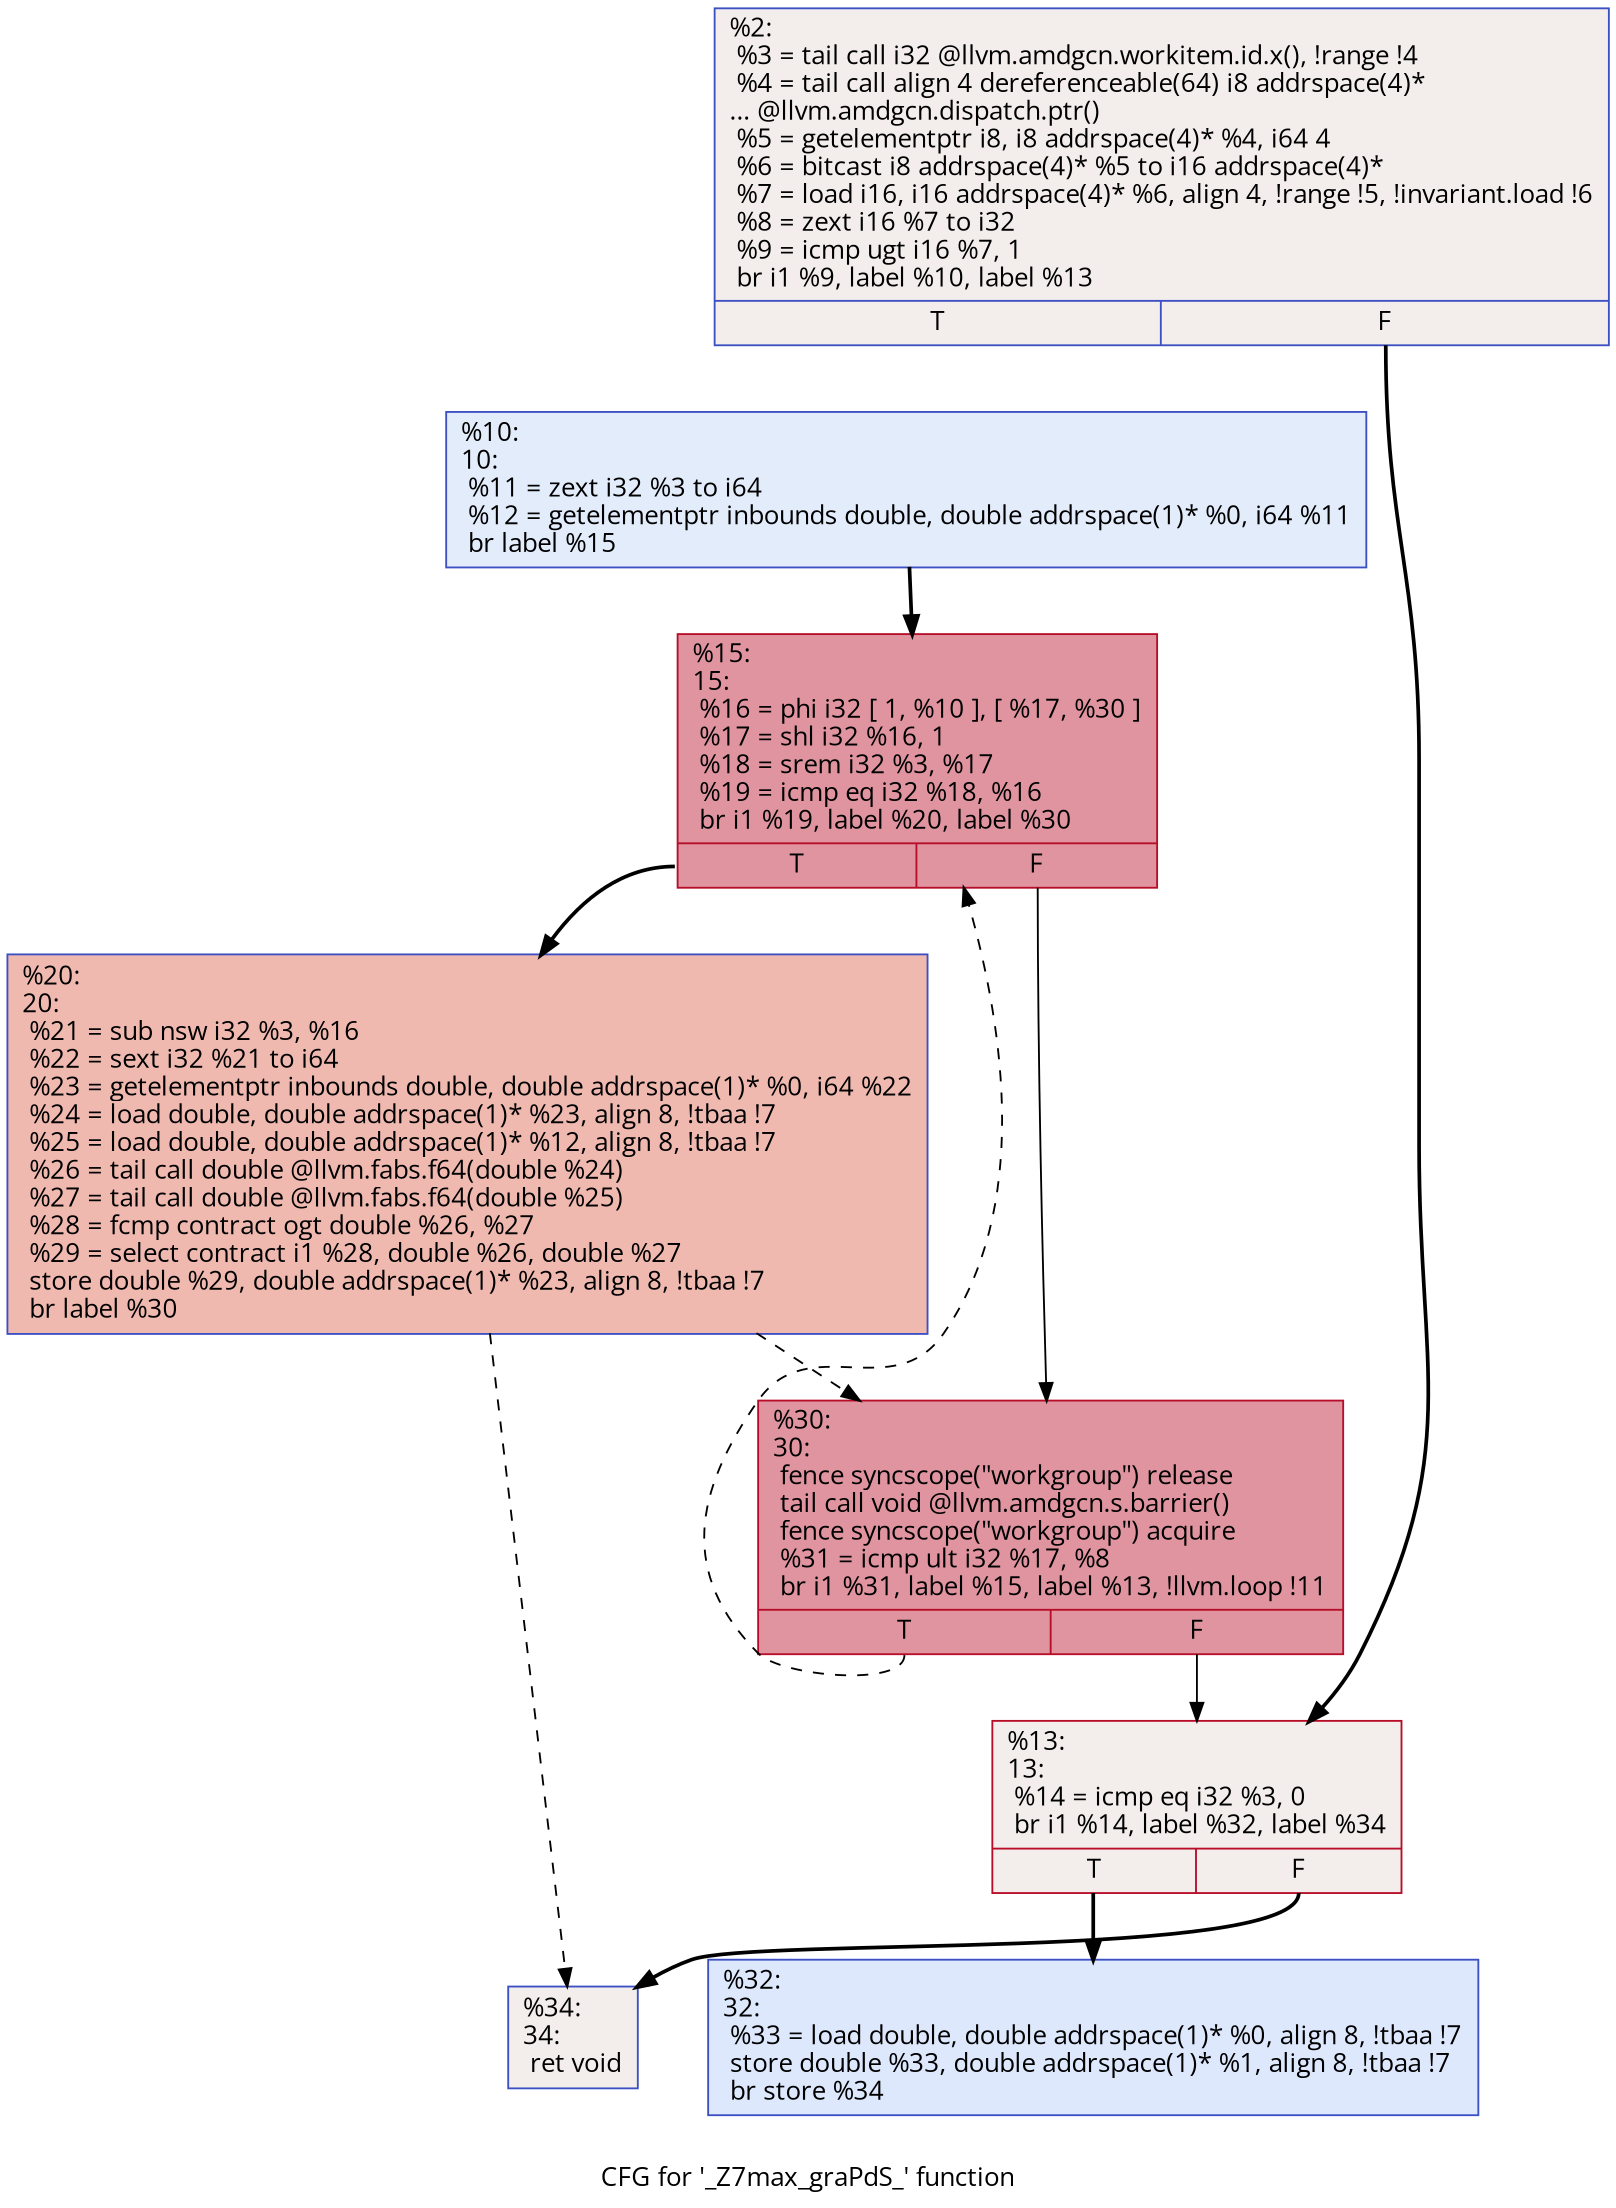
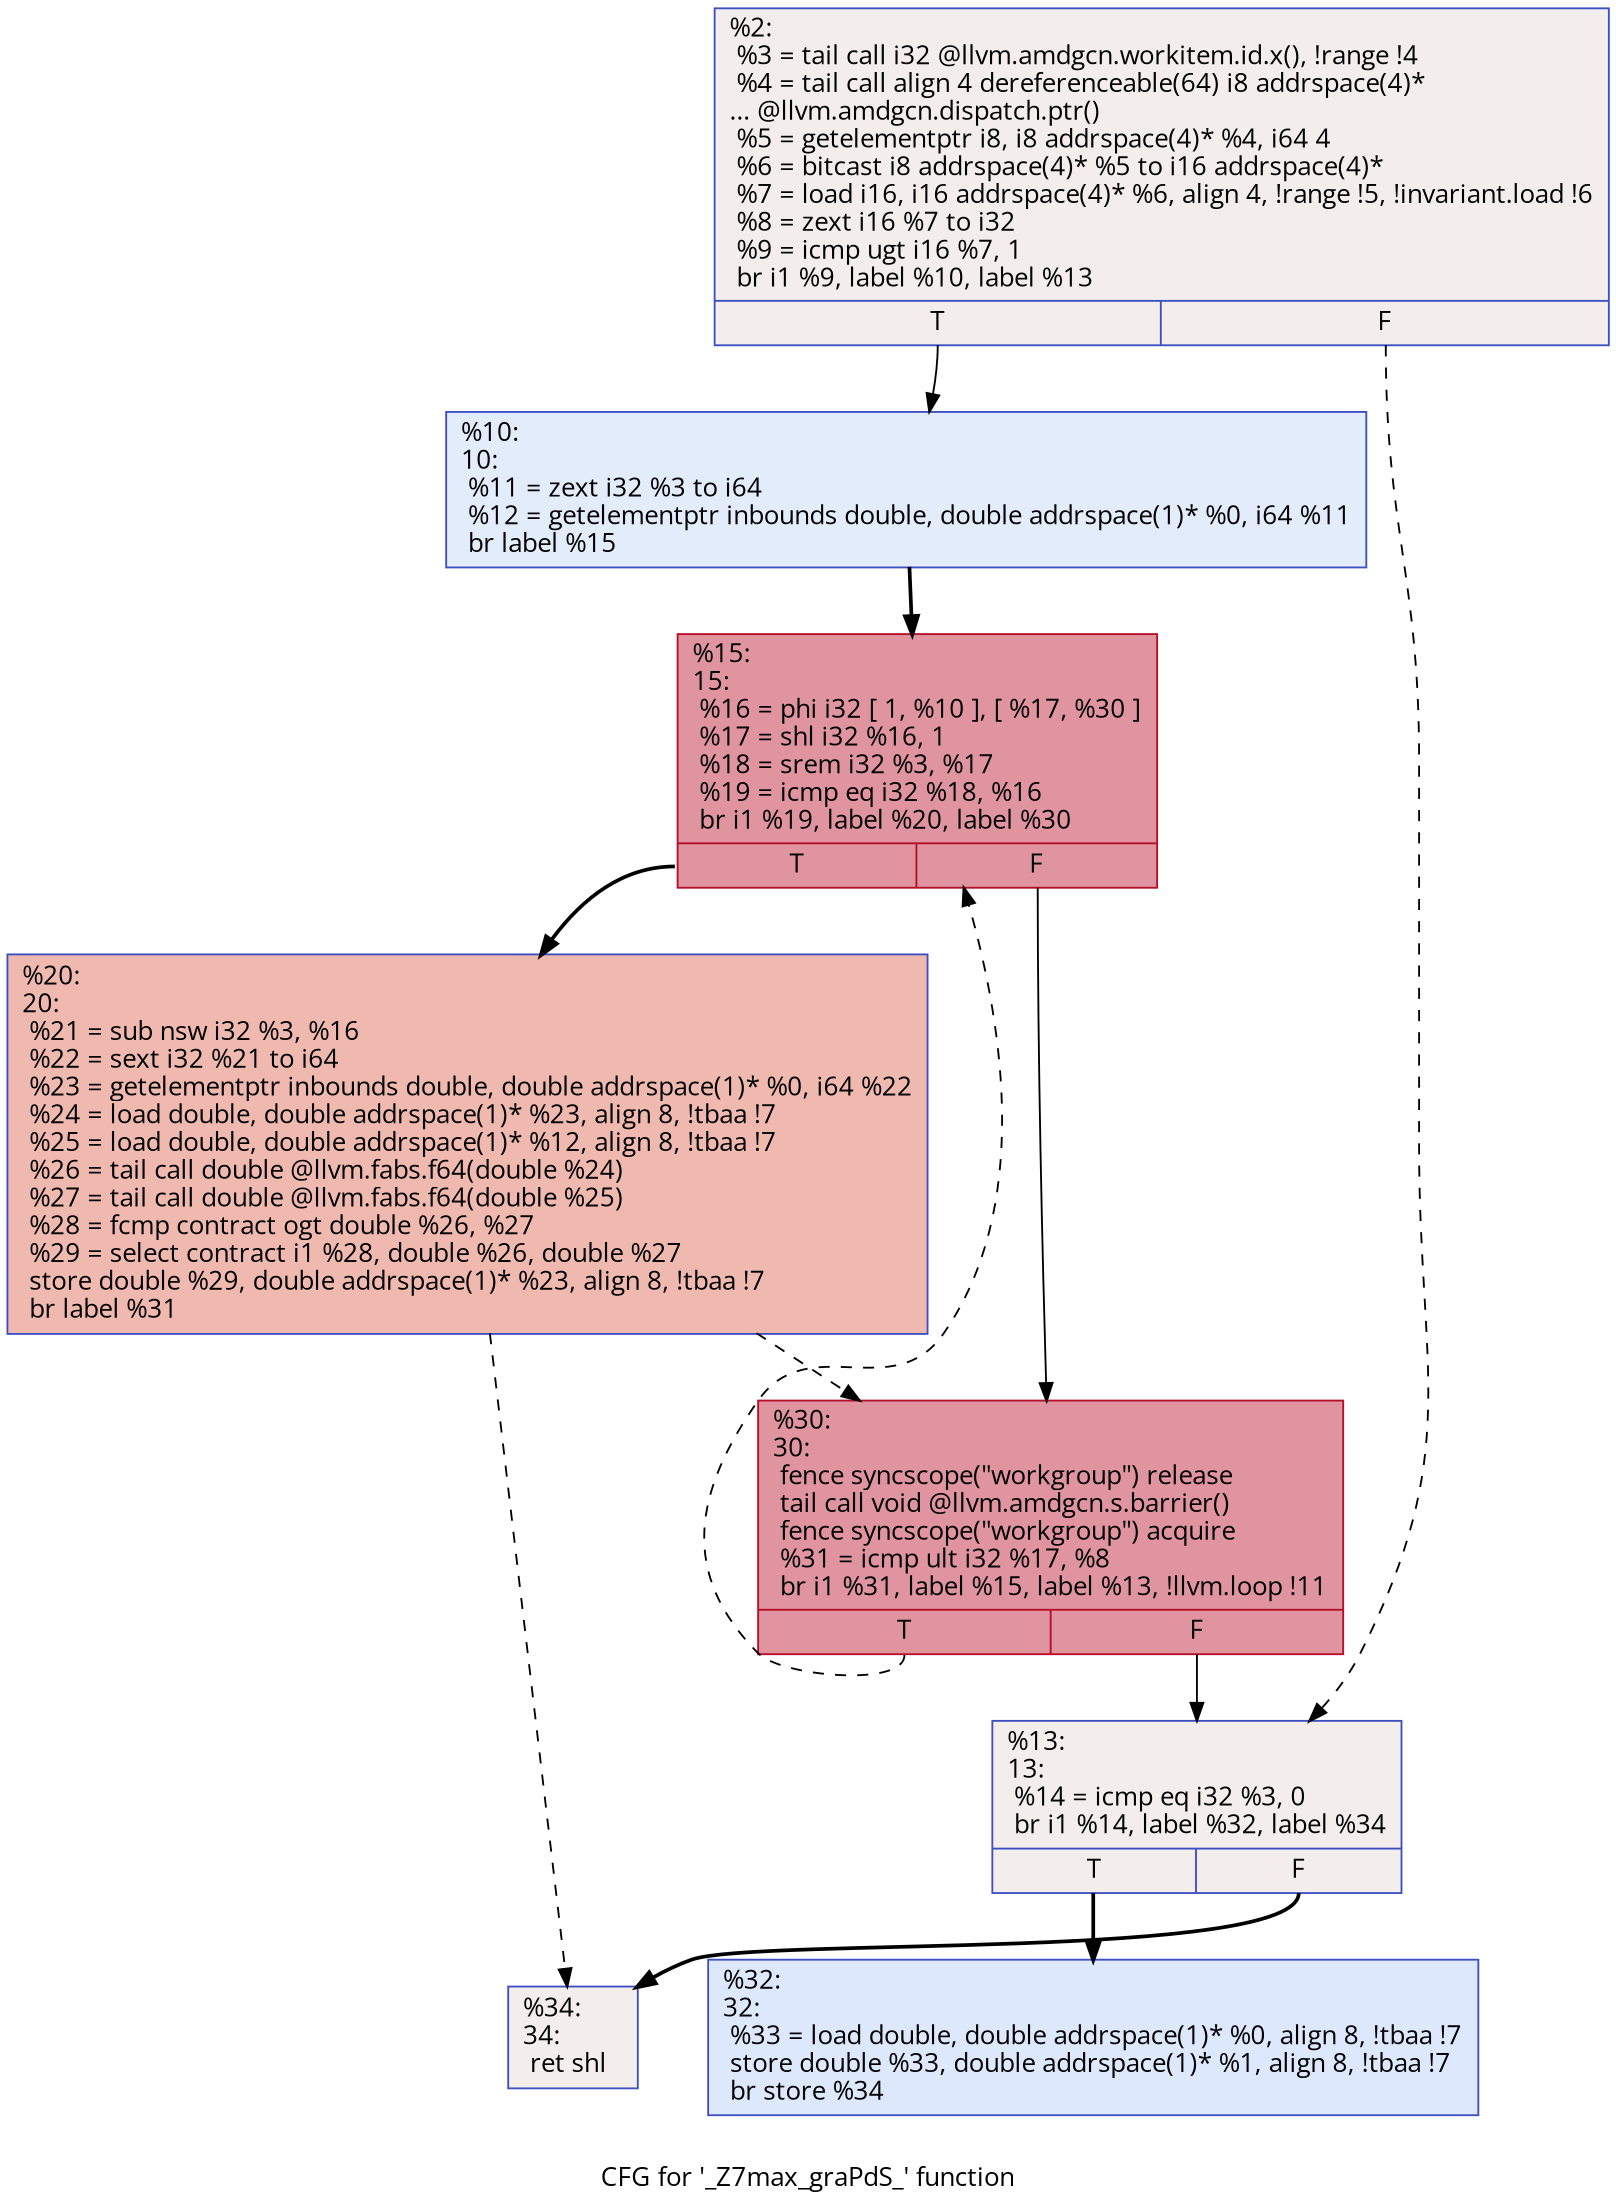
edge "%2:" -> "%10:": added
edge "%2:" -> "%13:": style bold -> dashed
node "%20:": text "br label %30" -> "br label %31"
node "%13:": color #b70d28ff -> #3d50c3ff
node "%34:": text "ret void" -> "ret shl"
